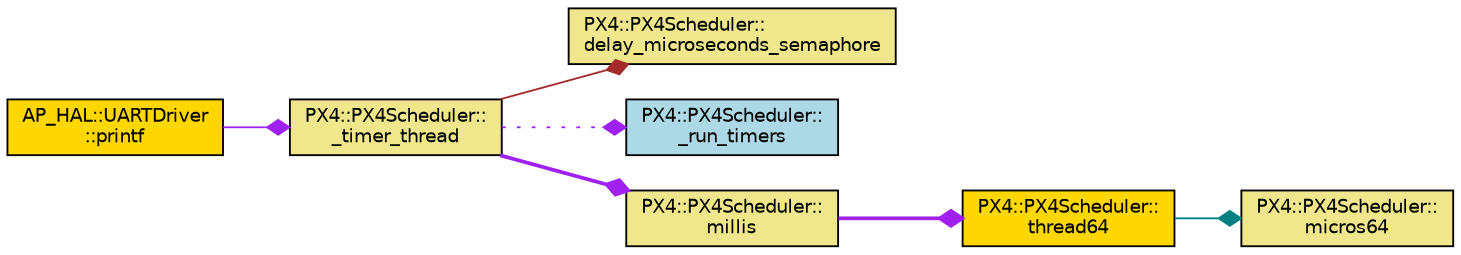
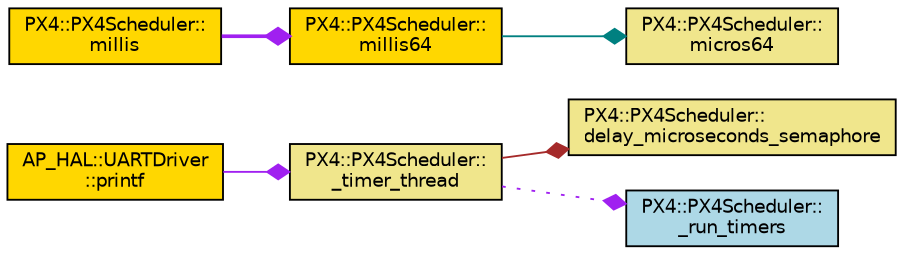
edge "PX4::PX4Scheduler:: _timer_thread" -> "PX4::PX4Scheduler:: millis": removed
node "PX4::PX4Scheduler:: millis": fillcolor khaki -> gold
node "PX4::PX4Scheduler:: thread64": label "PX4::PX4Scheduler:: thread64" -> "PX4::PX4Scheduler:: millis64"
